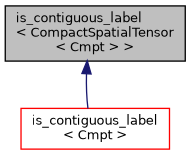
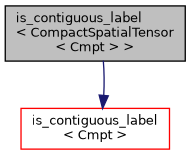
edge "is_contiguous_label < Cmpt >" -> "is_contiguous_label < CompactSpatialTensor < Cmpt > >": reversed
